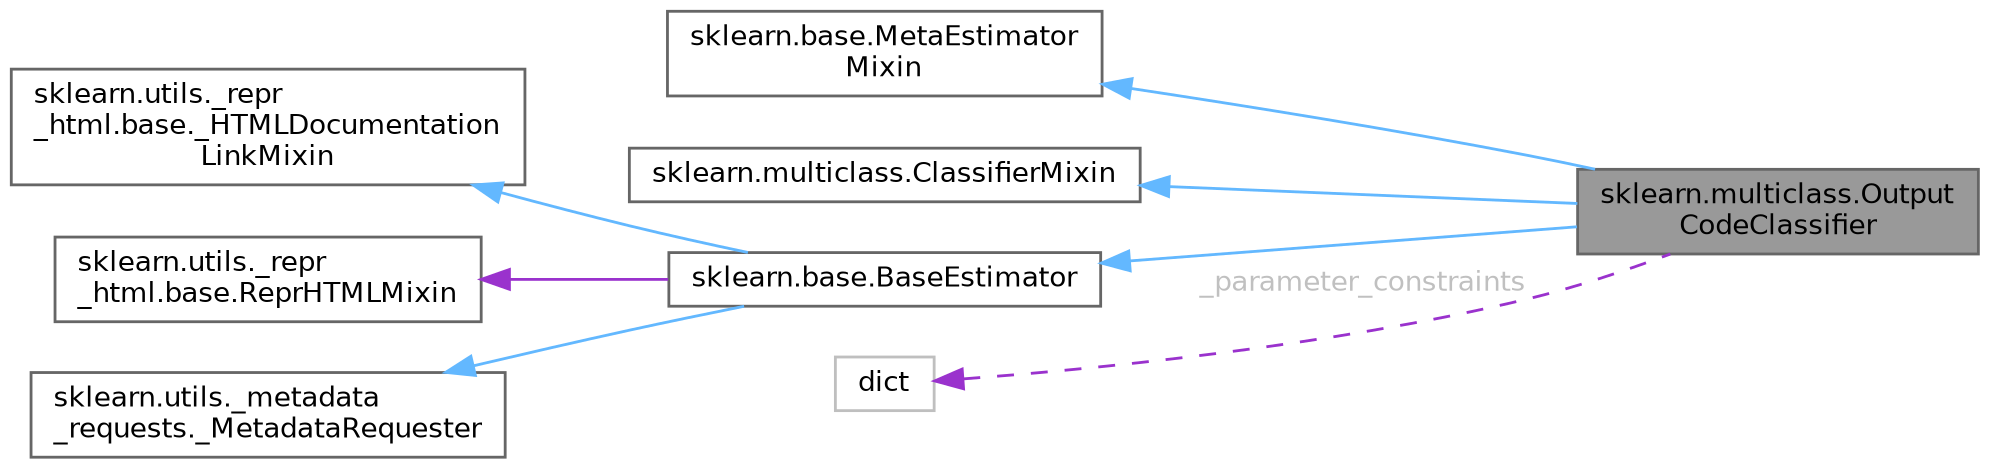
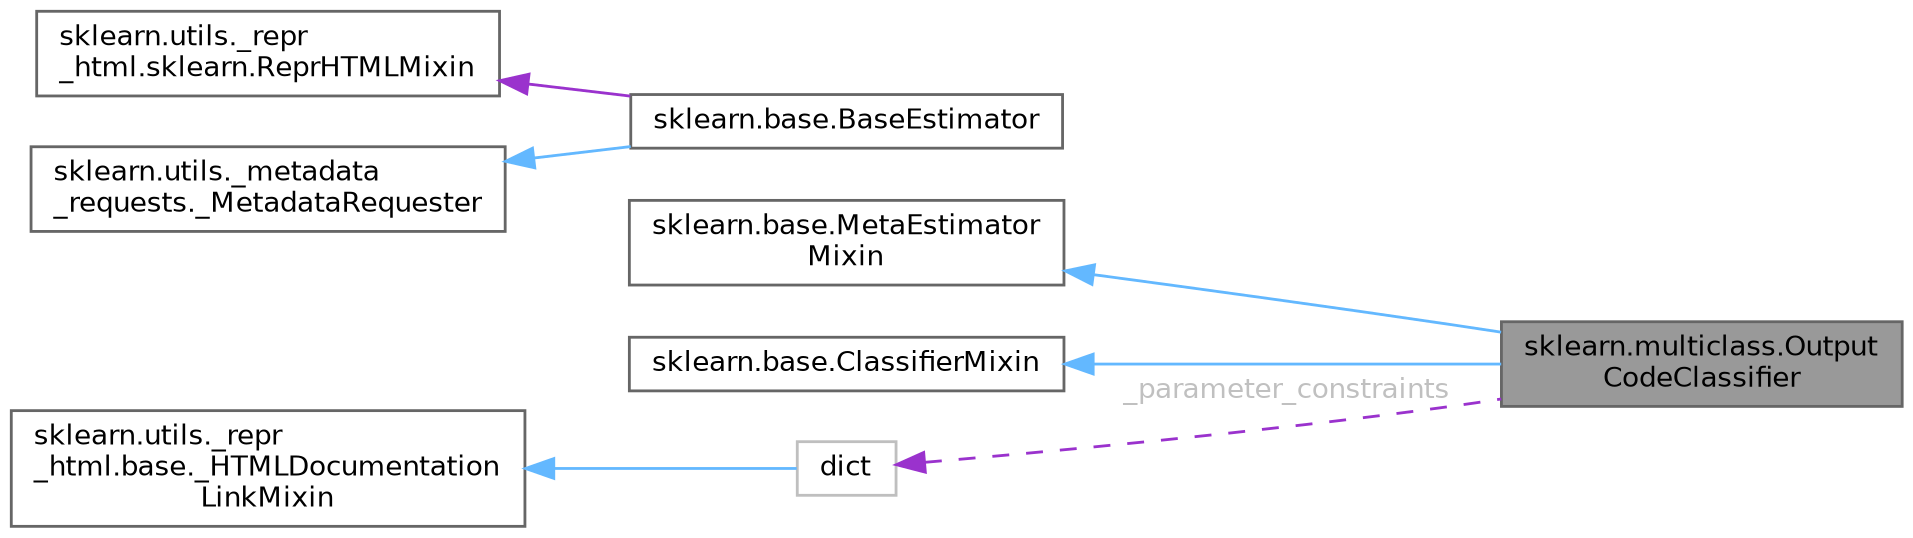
node "sklearn.multiclass.ClassifierMixin": label "sklearn.multiclass.ClassifierMixin" -> "sklearn.base.ClassifierMixin"
edge "sklearn.base.BaseEstimator" -> "sklearn.utils._repr _html.base._HTMLDocumentation LinkMixin": now "dict" -> "sklearn.utils._repr _html.base._HTMLDocumentation LinkMixin"
edge "sklearn.multiclass.Output CodeClassifier" -> "sklearn.base.BaseEstimator": removed
node "sklearn.utils._repr _html.base.ReprHTMLMixin": label "sklearn.utils._repr _html.base.ReprHTMLMixin" -> "sklearn.utils._repr _html.sklearn.ReprHTMLMixin"
